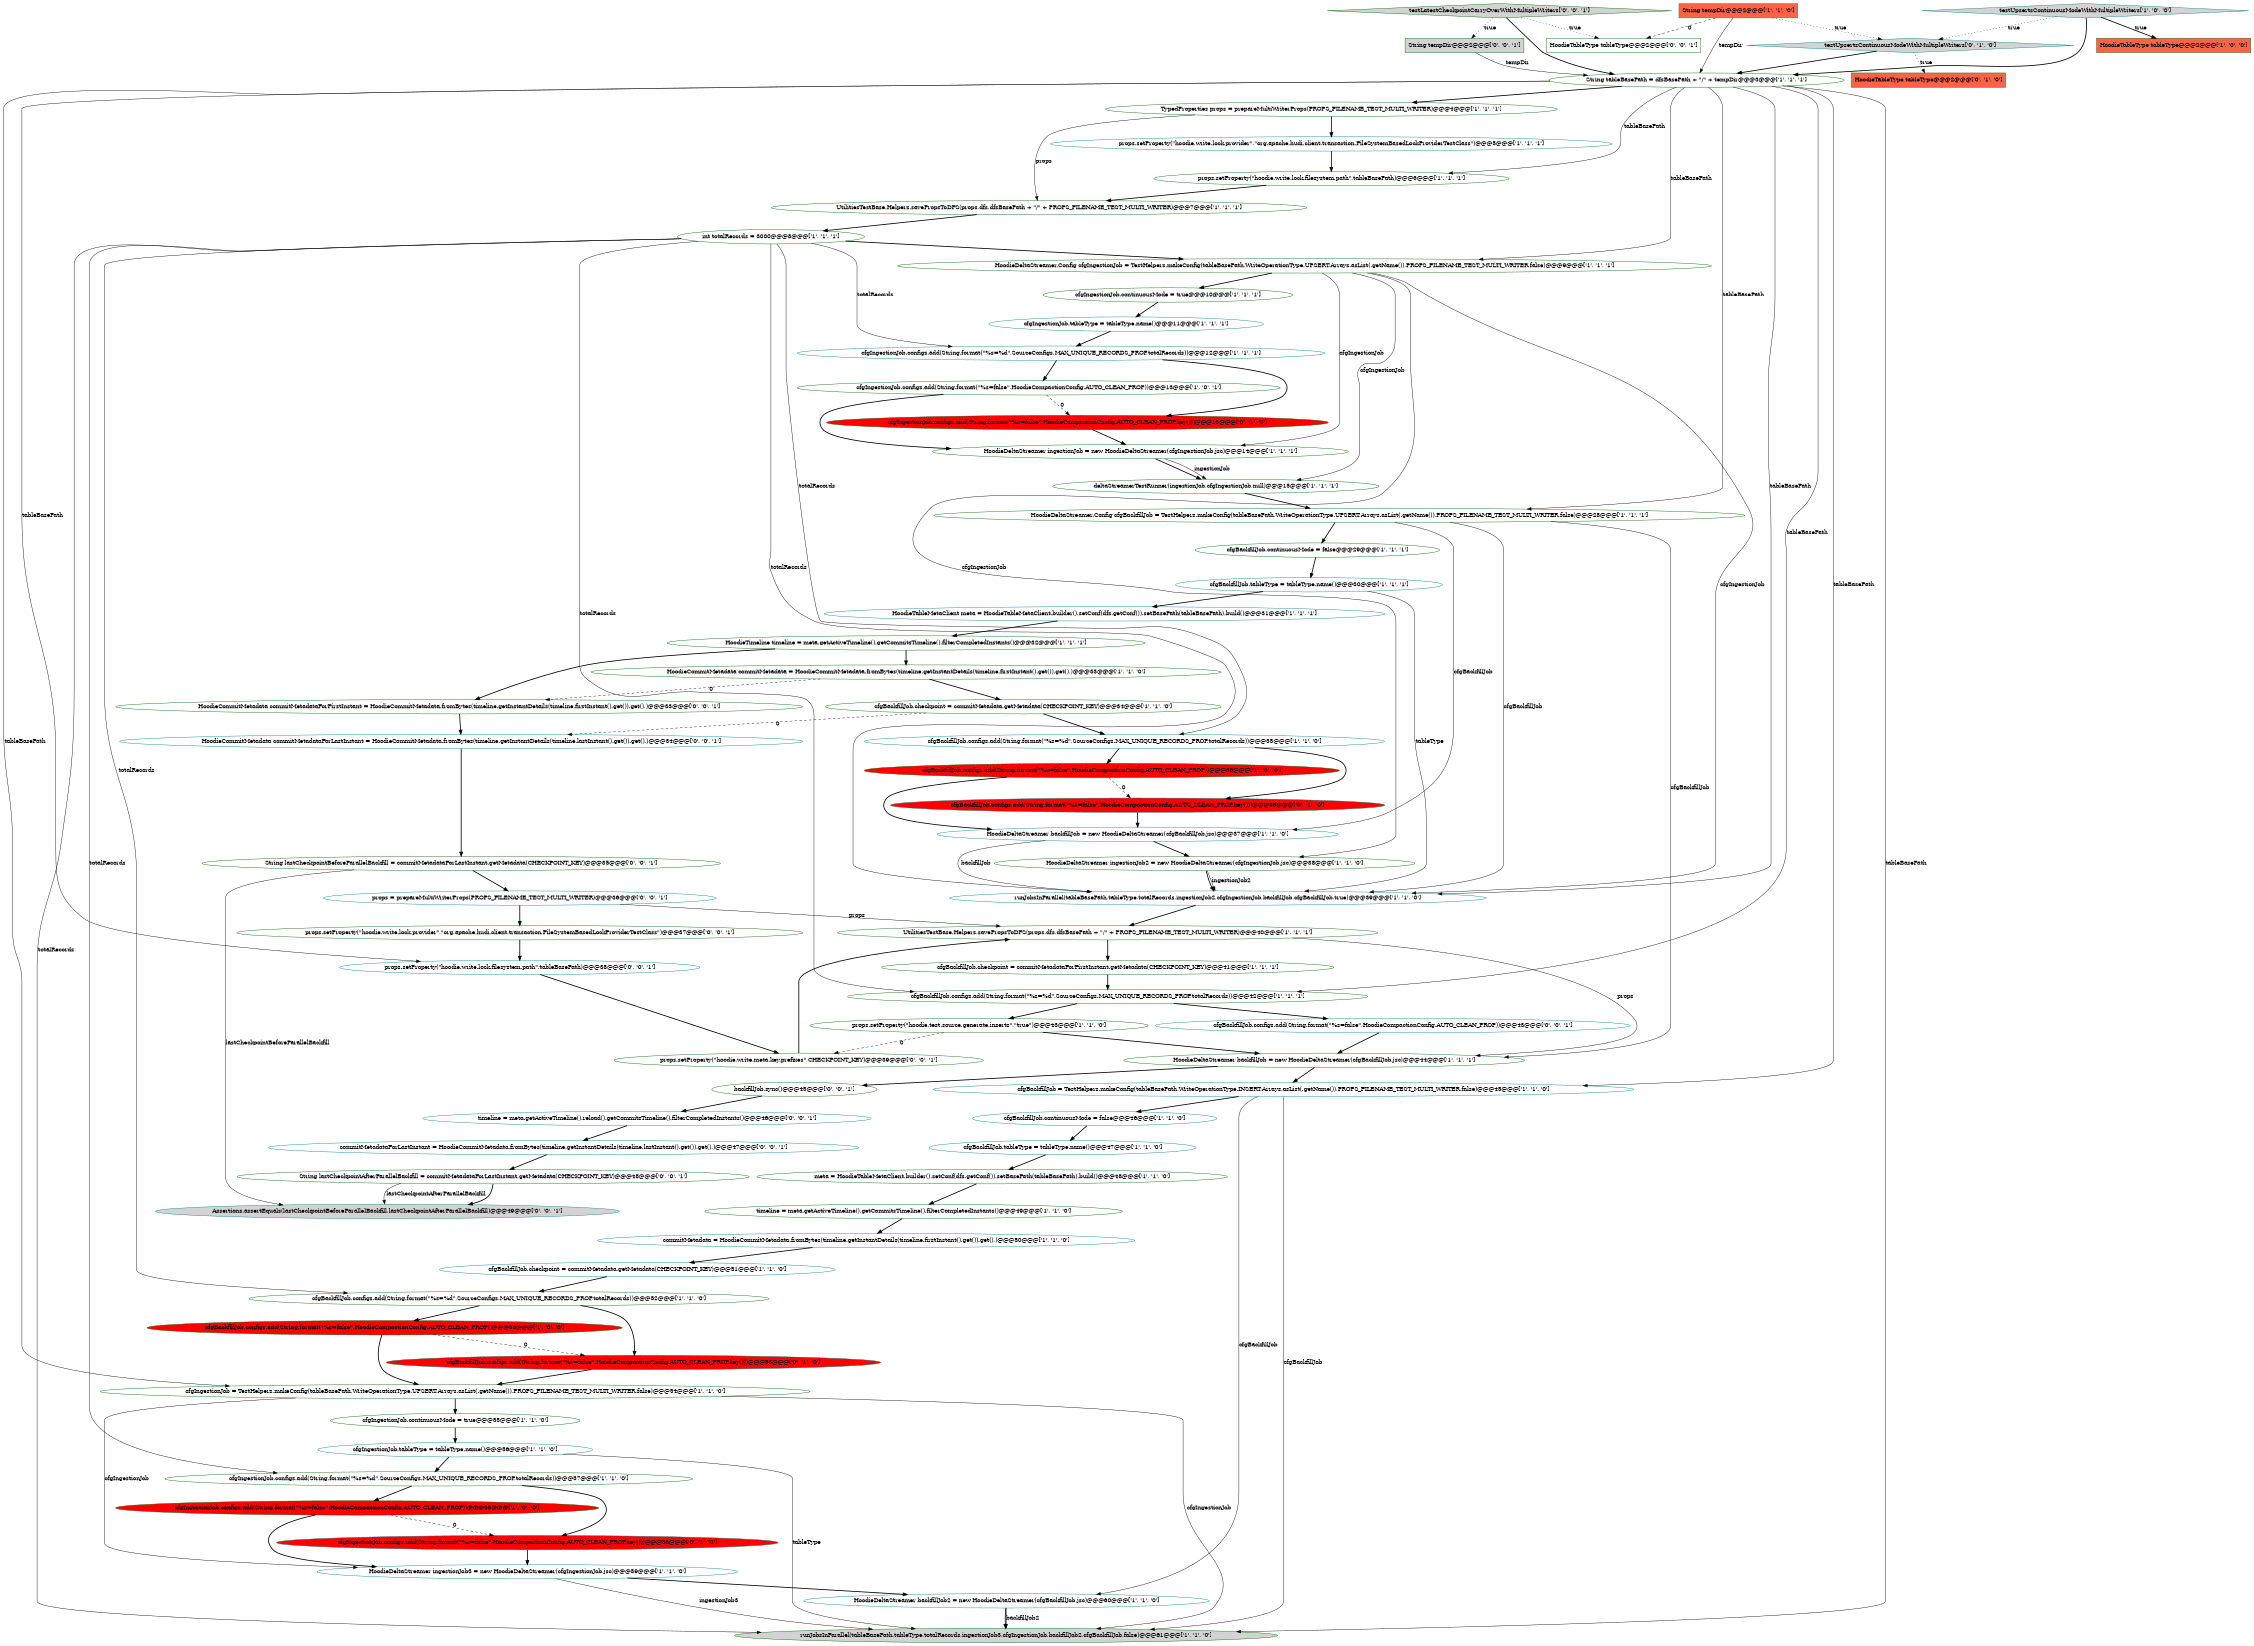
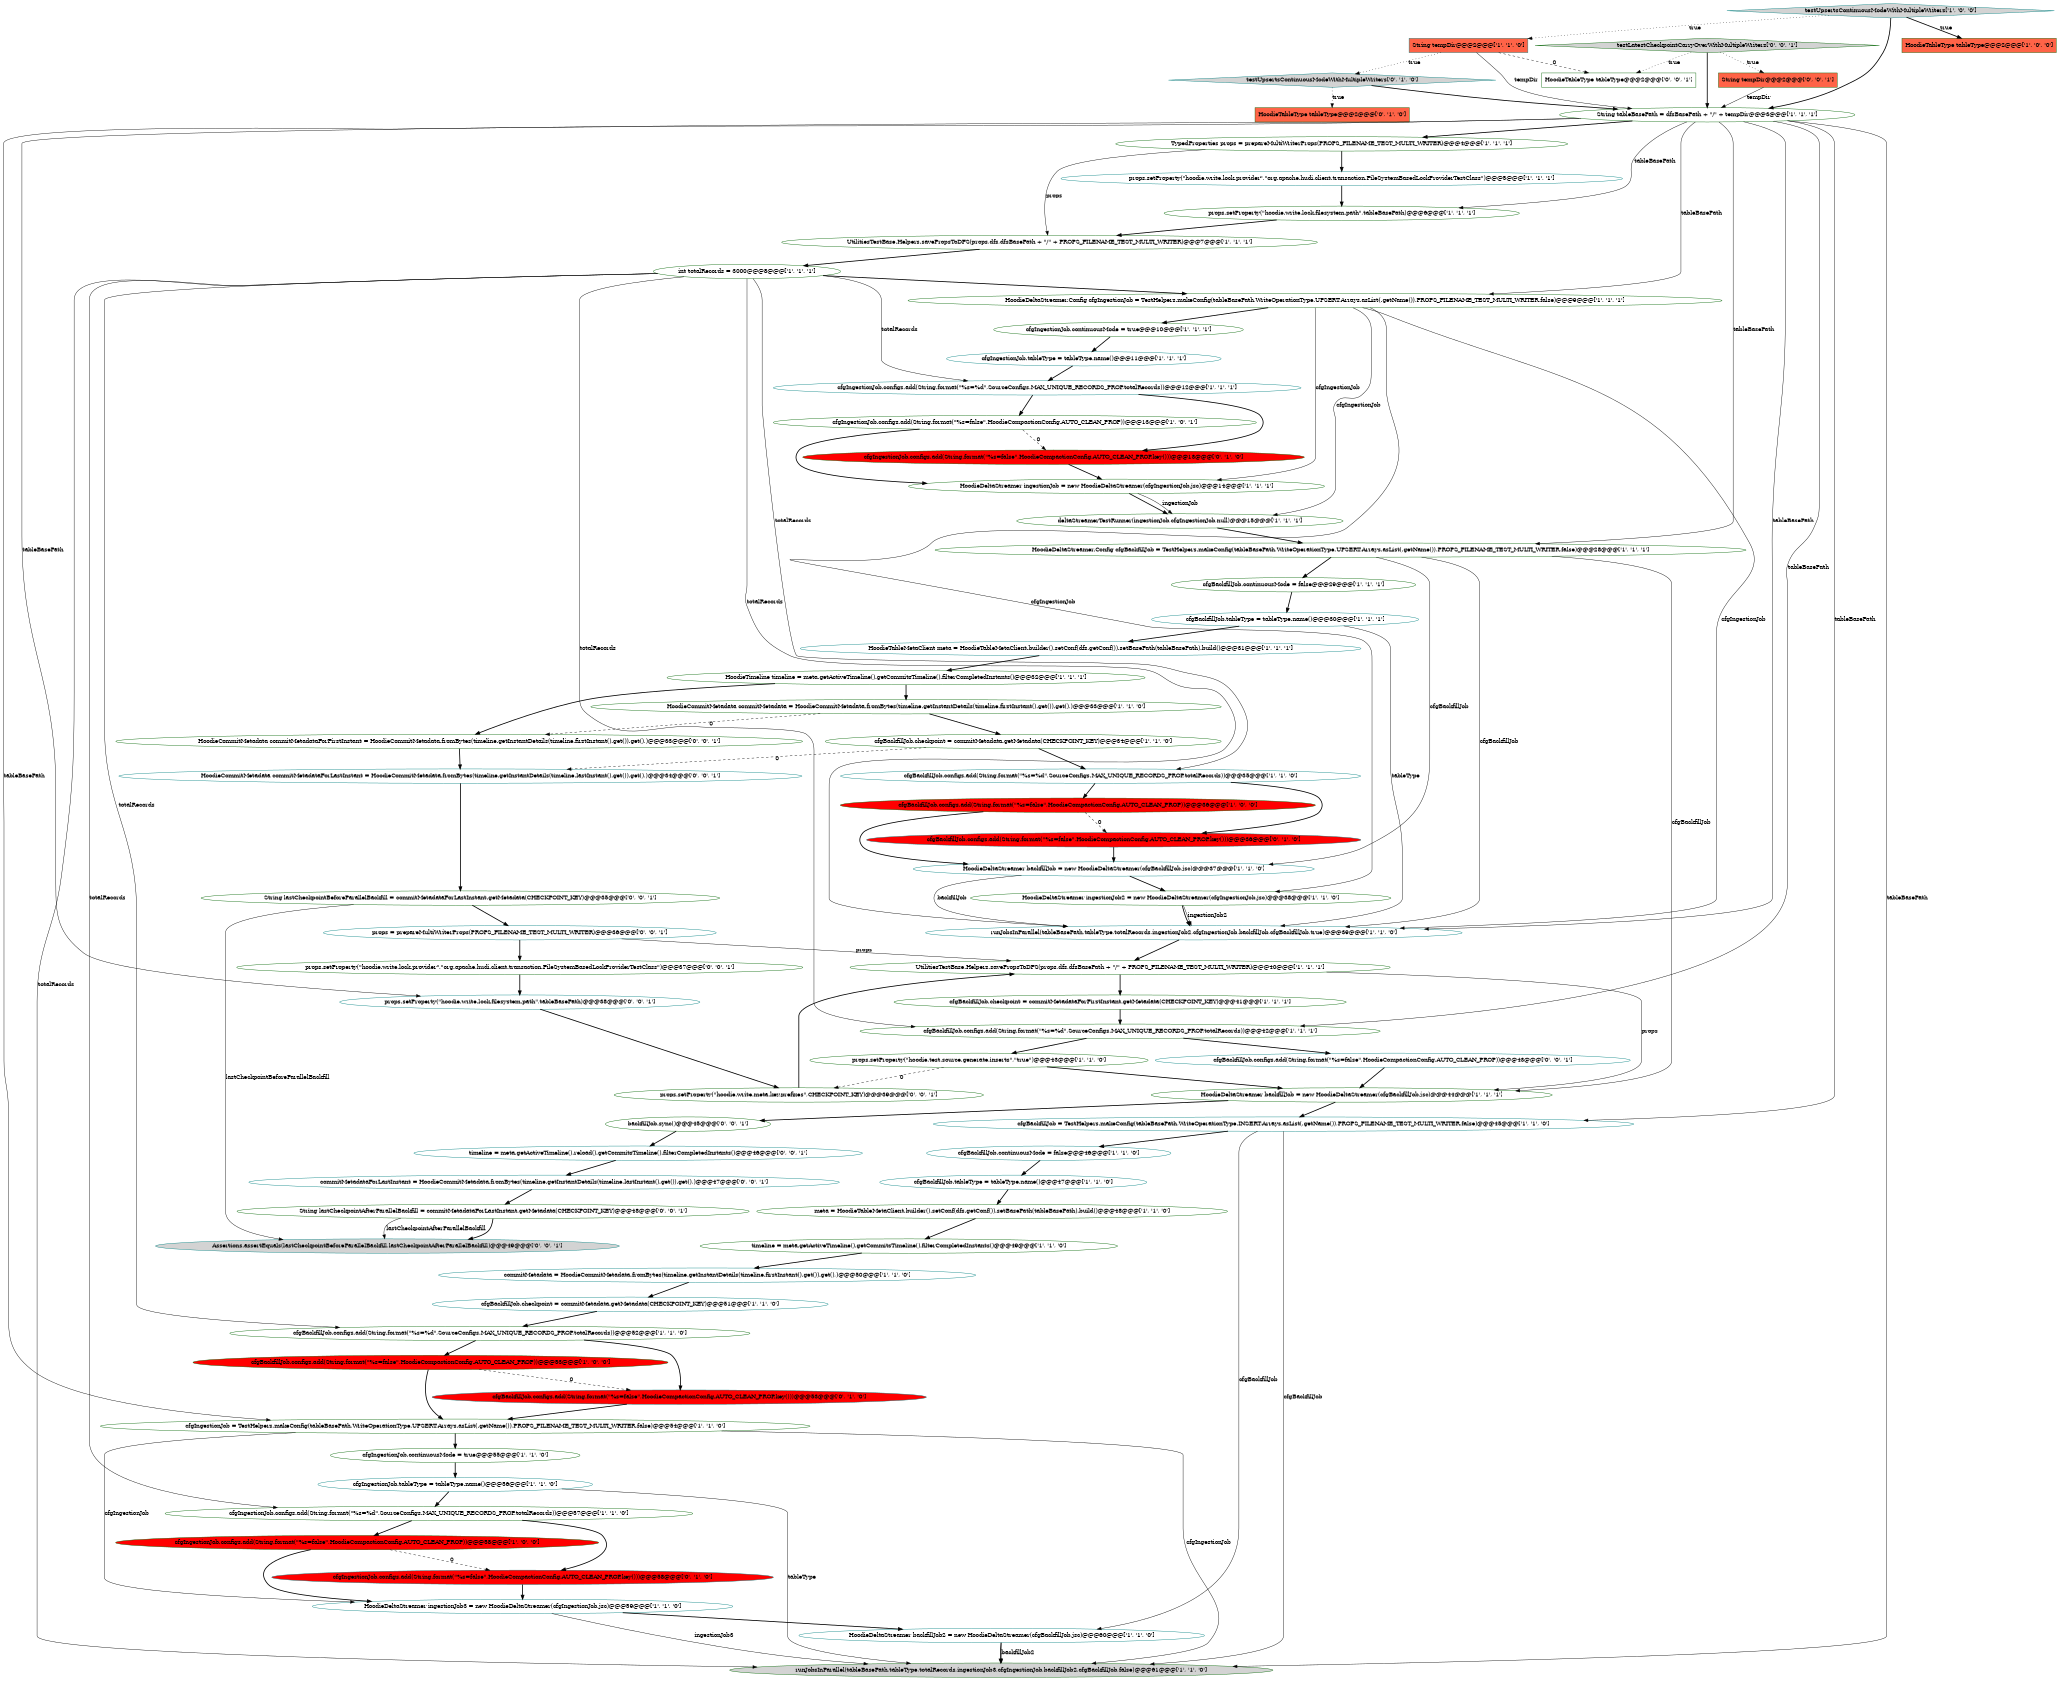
edge "testUpsertsContinuousModeWithMultipleWriters['1', '0', '0']" -> "testUpsertsContinuousModeWithMultipleWriters['0', '1', '0']": now "testUpsertsContinuousModeWithMultipleWriters['1', '0', '0']" -> "String tempDir@@@2@@@['1', '1', '0']"
node "String tempDir@@@2@@@['0', '0', '1']": fillcolor lightgray -> tomato
